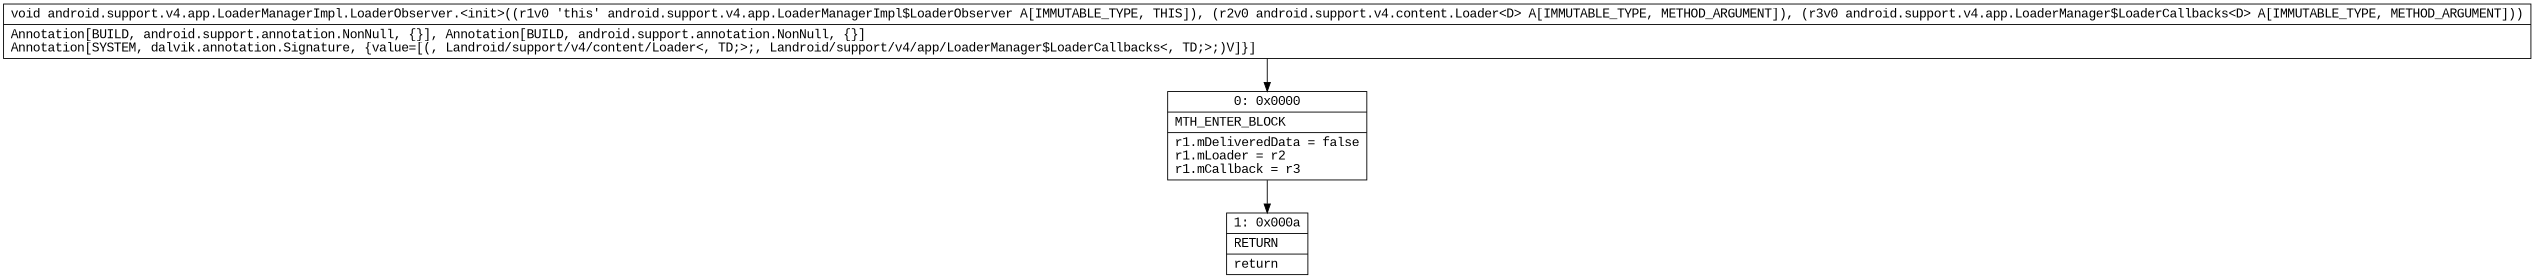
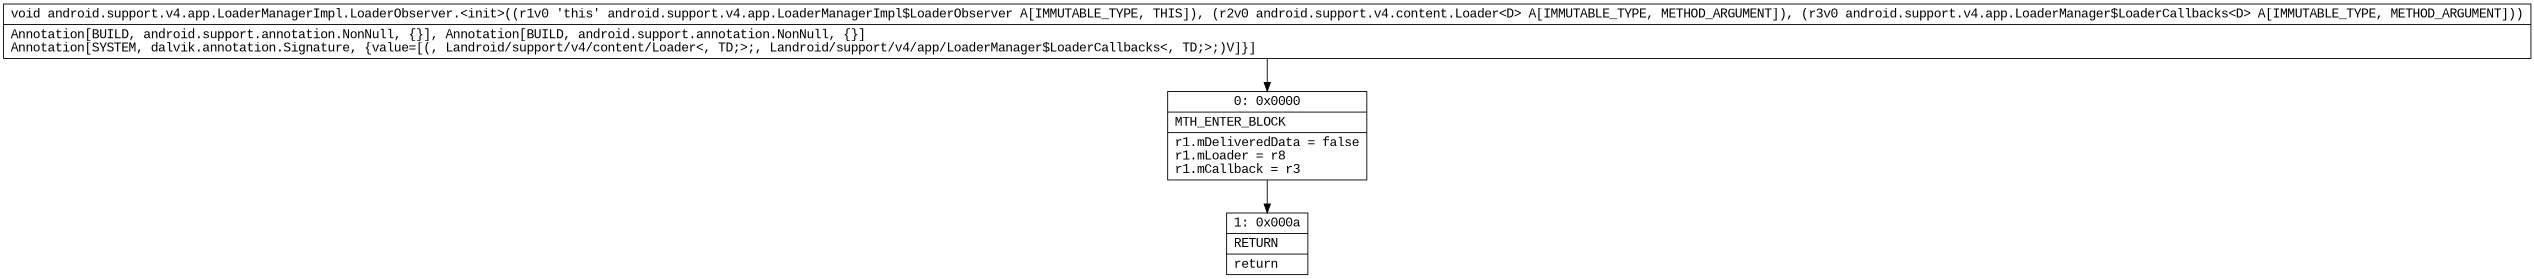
node "0: 0x0000": text "r1.mLoader = r2" -> "r1.mLoader = r8"
